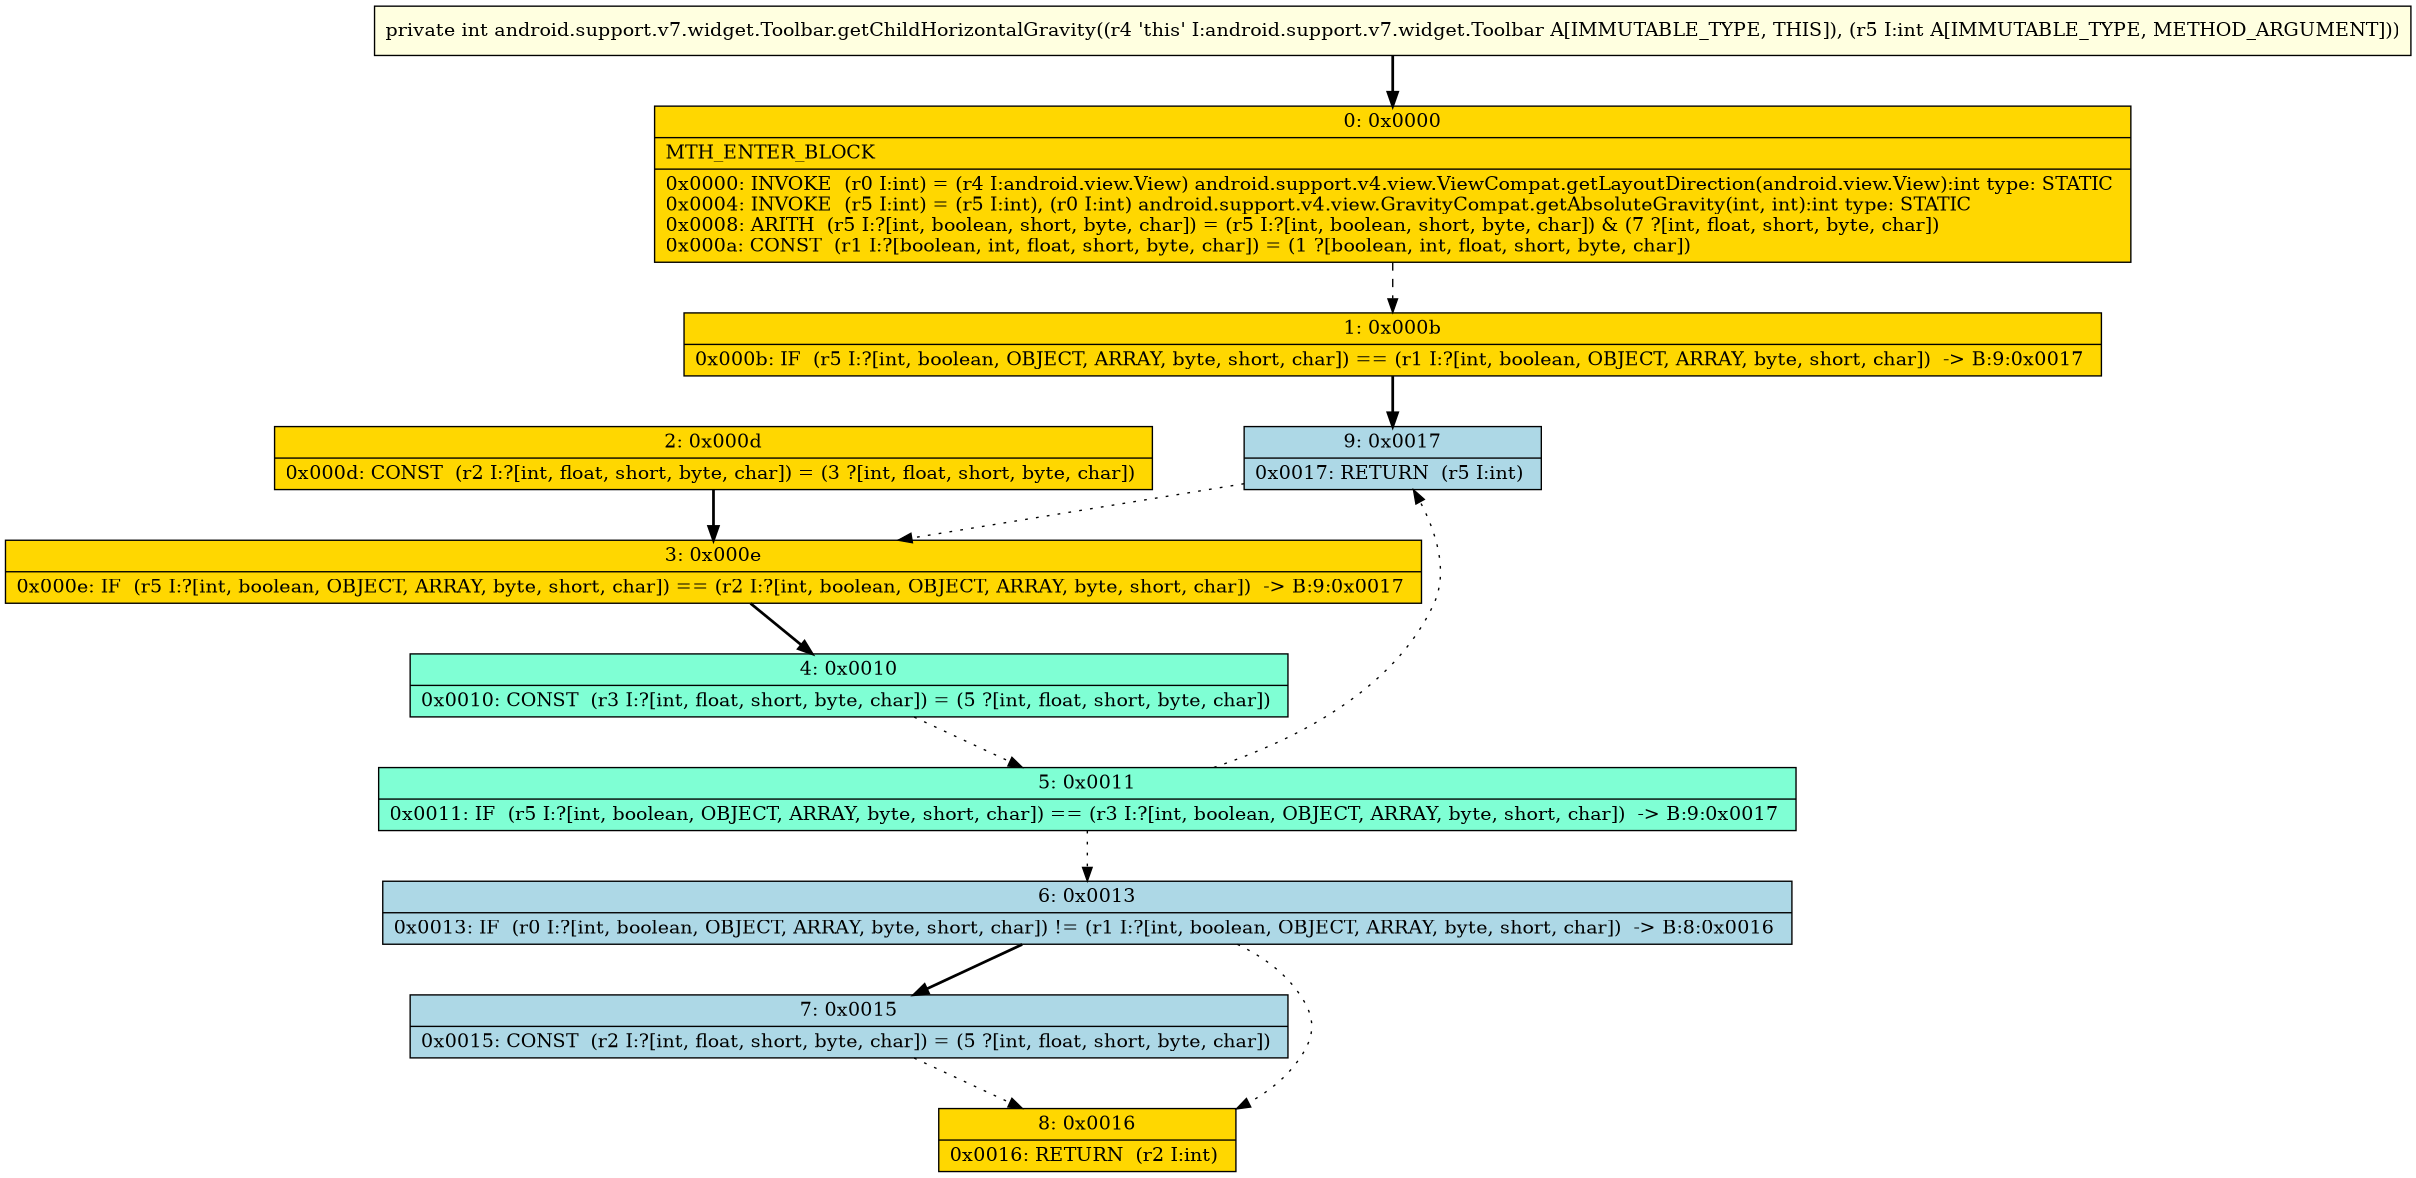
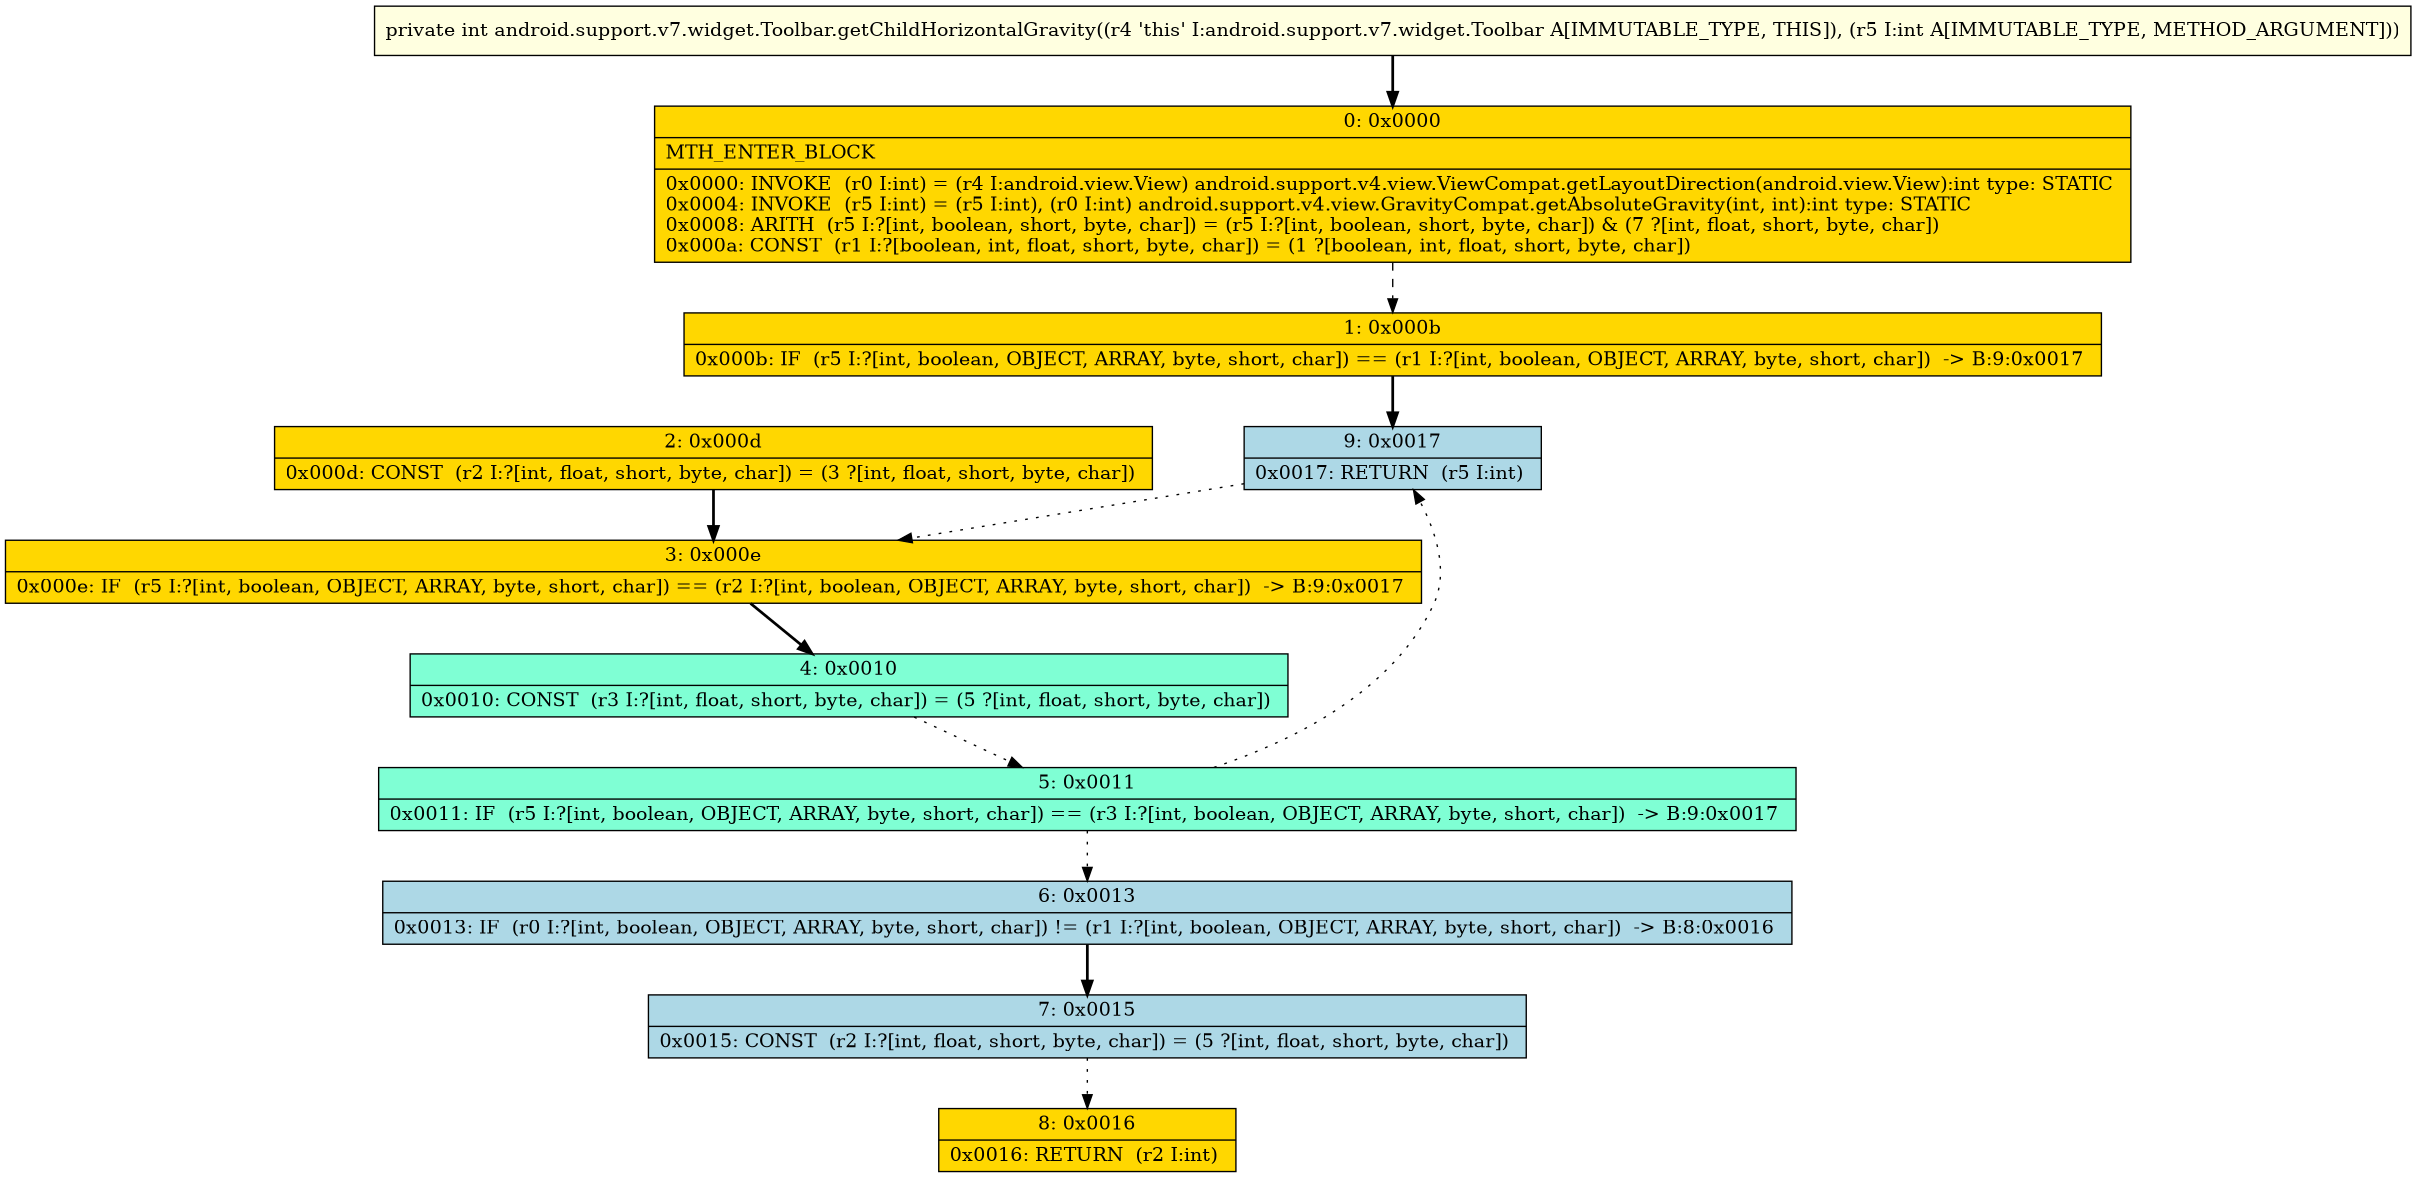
edge "6: 0x0013" -> "8: 0x0016": removed
